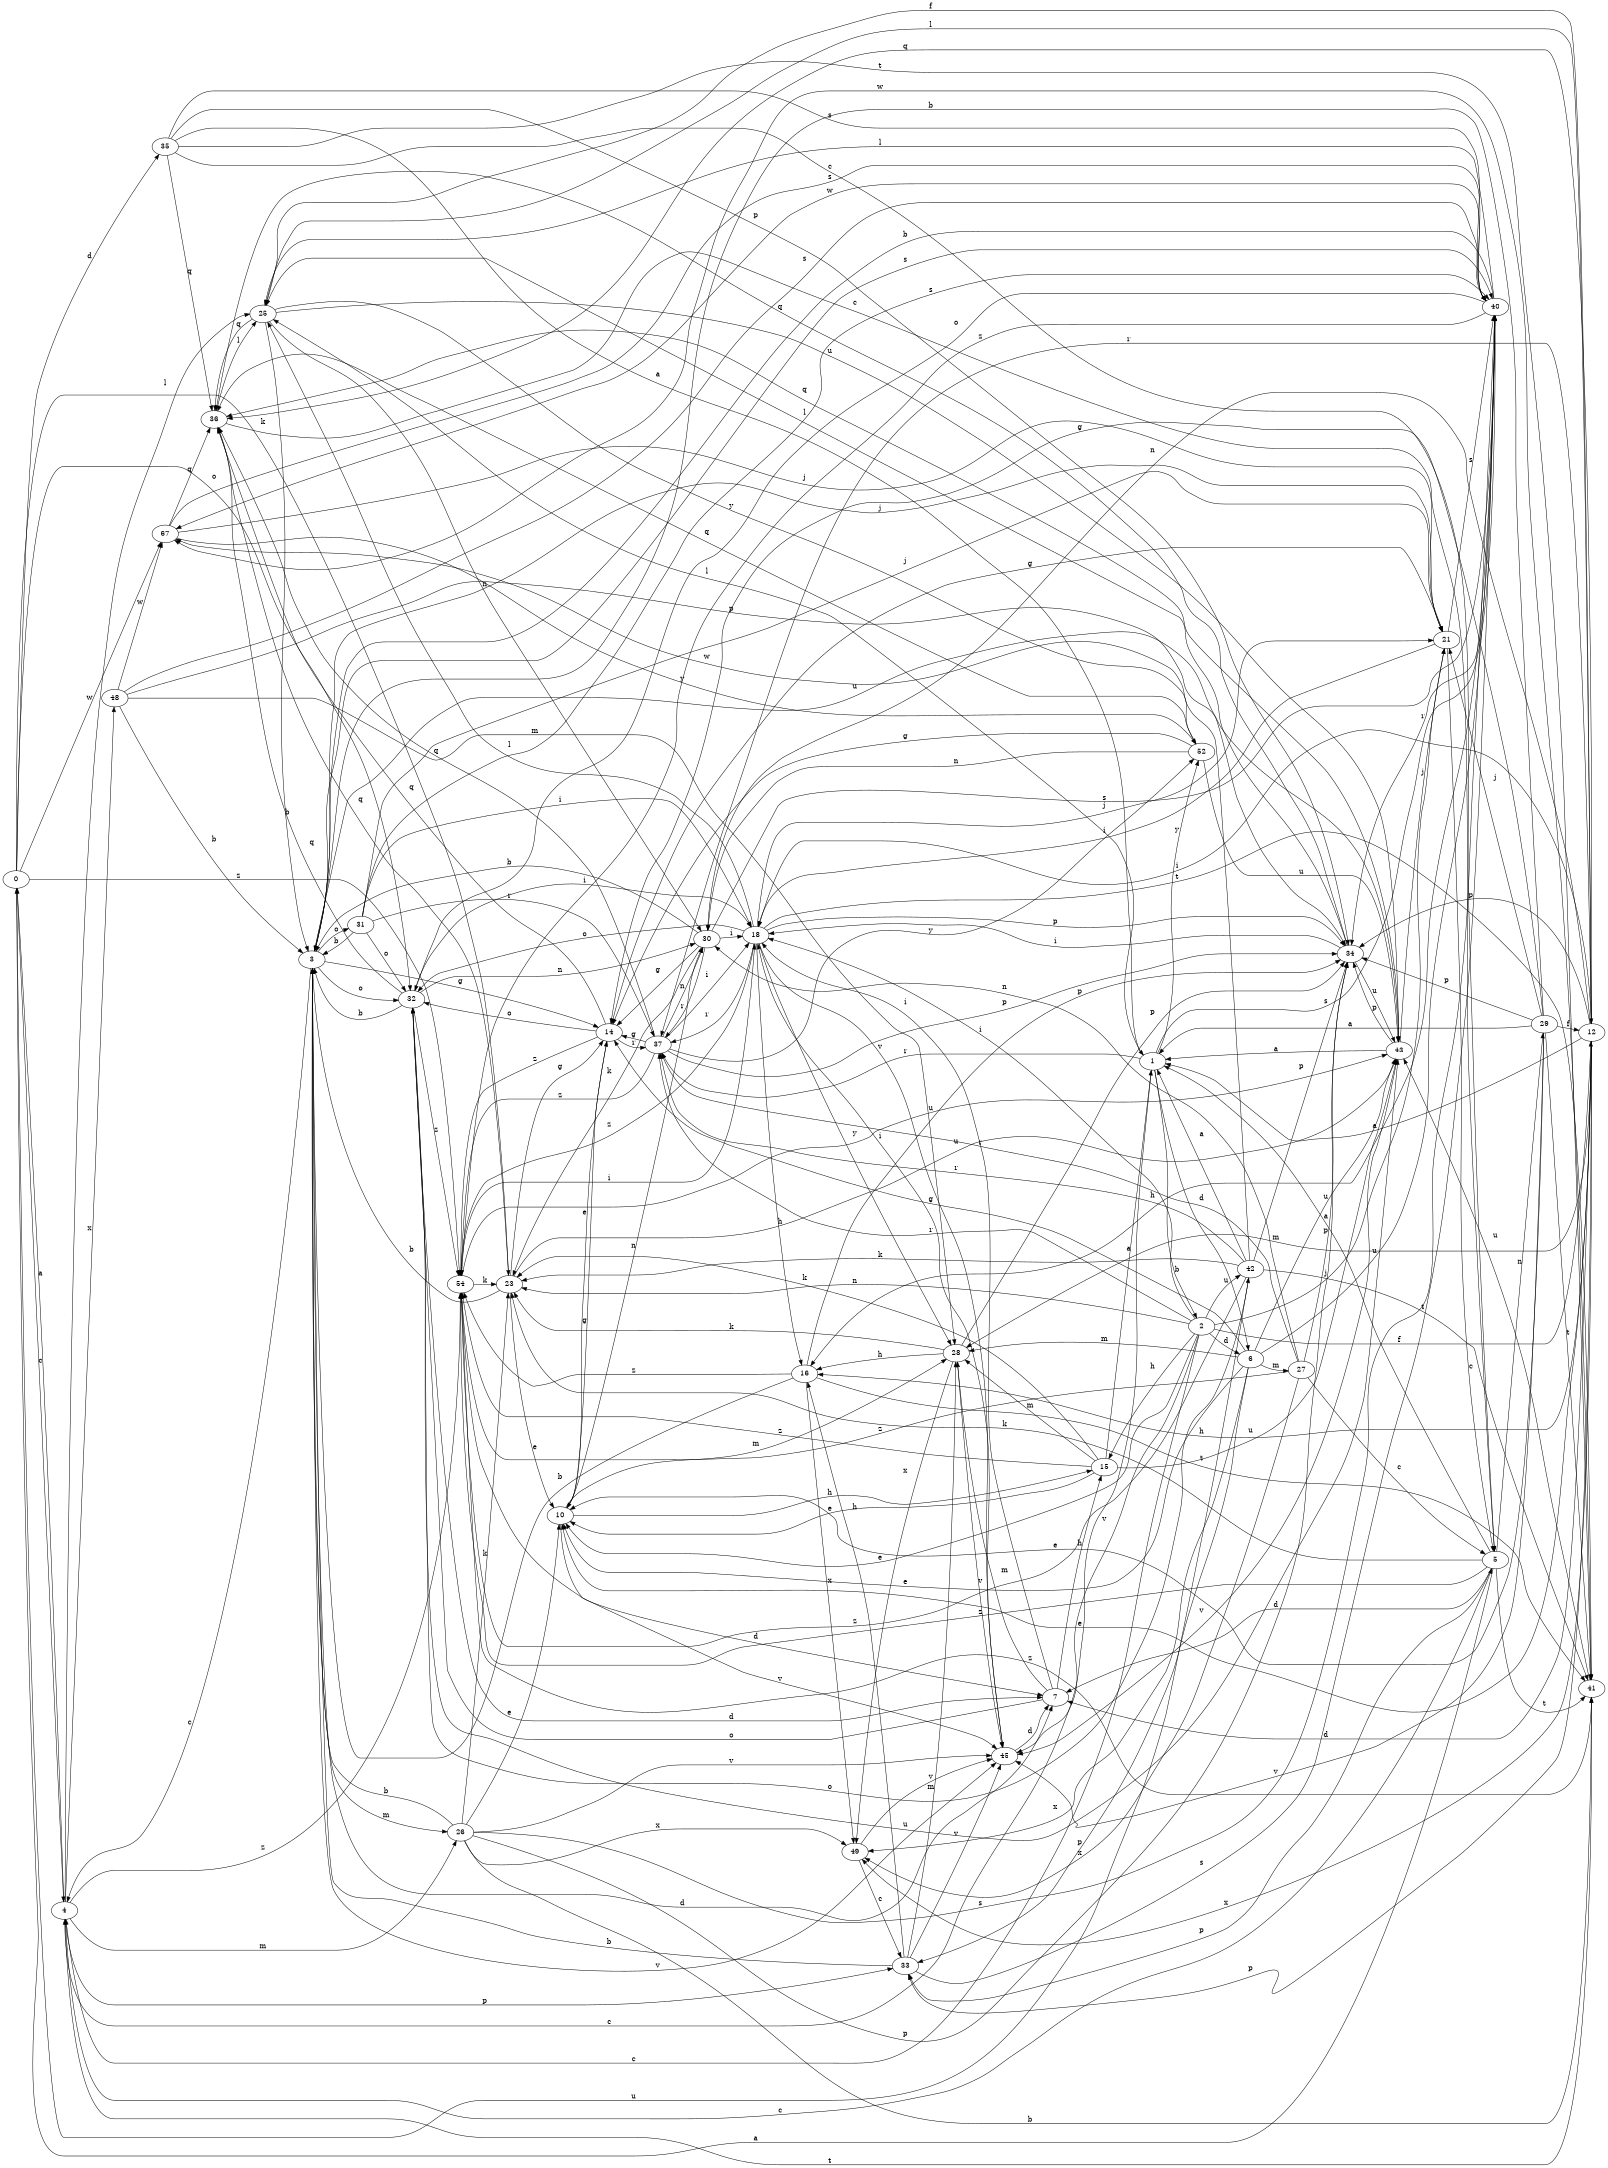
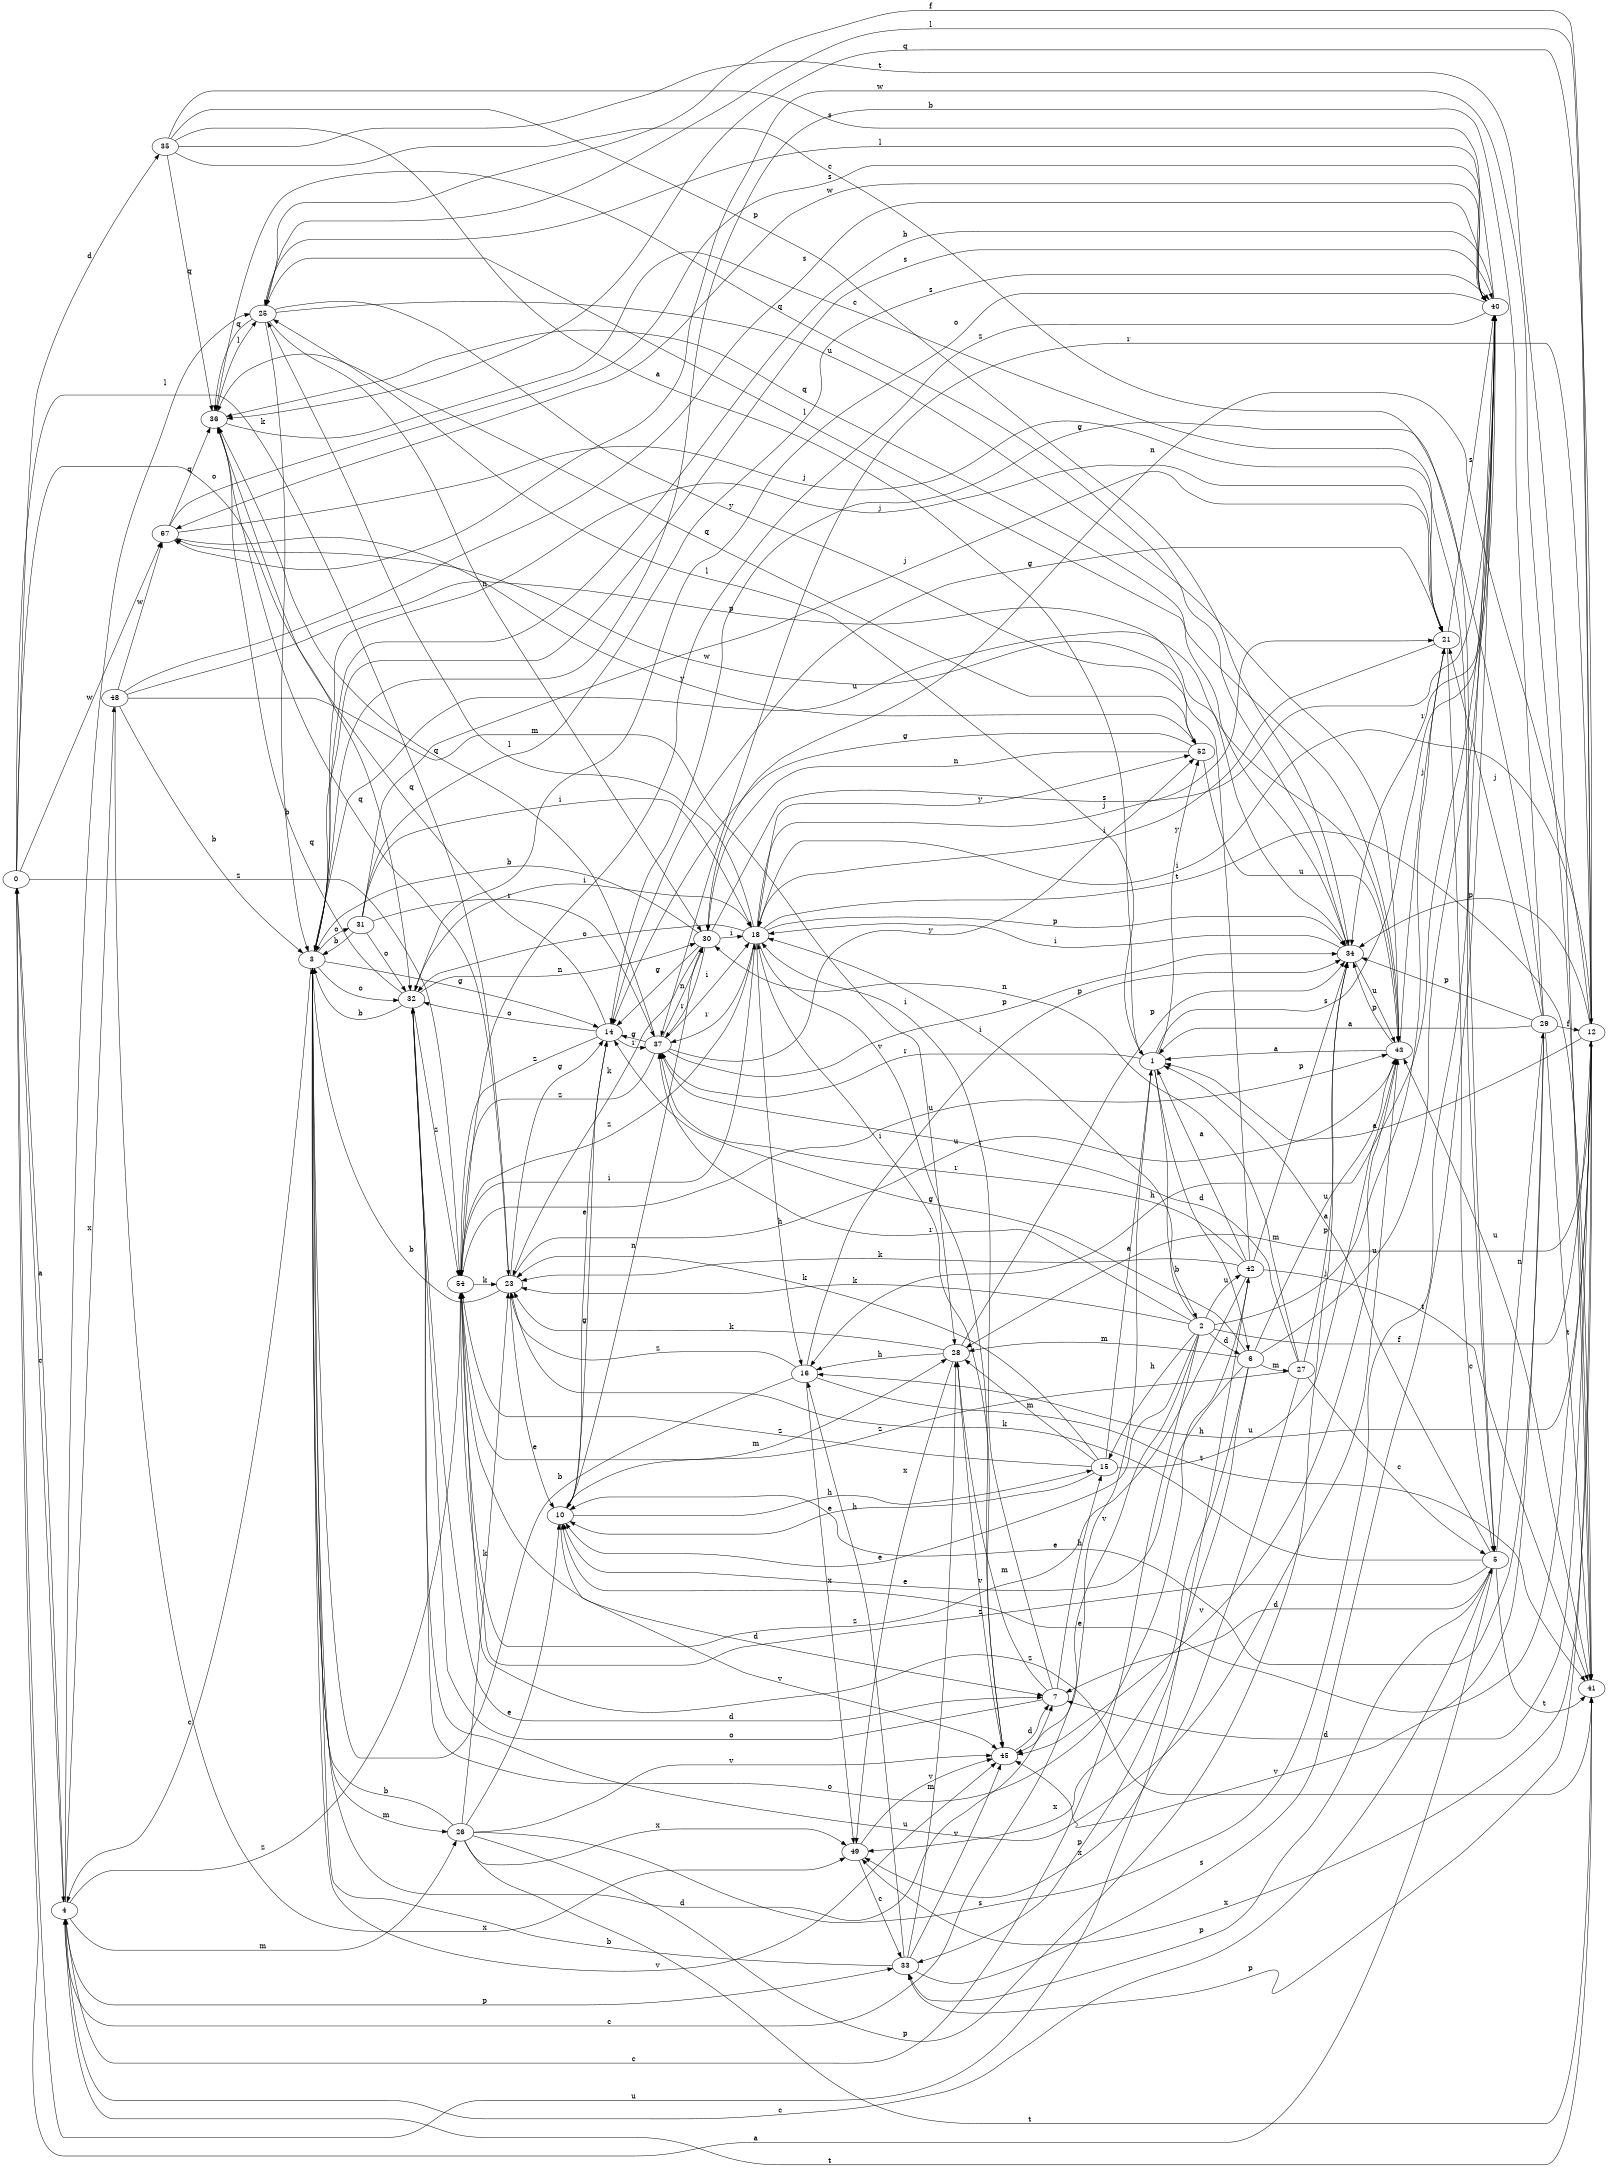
edge "18" -> "28": now "18" -> "52"
edge "2" -> "23": label "n" -> "k"
edge "16" -> "54": now "16" -> "23"
edge "48" -> "49": added, label "x"
edge "26" -> "41": label "b" -> "t"
